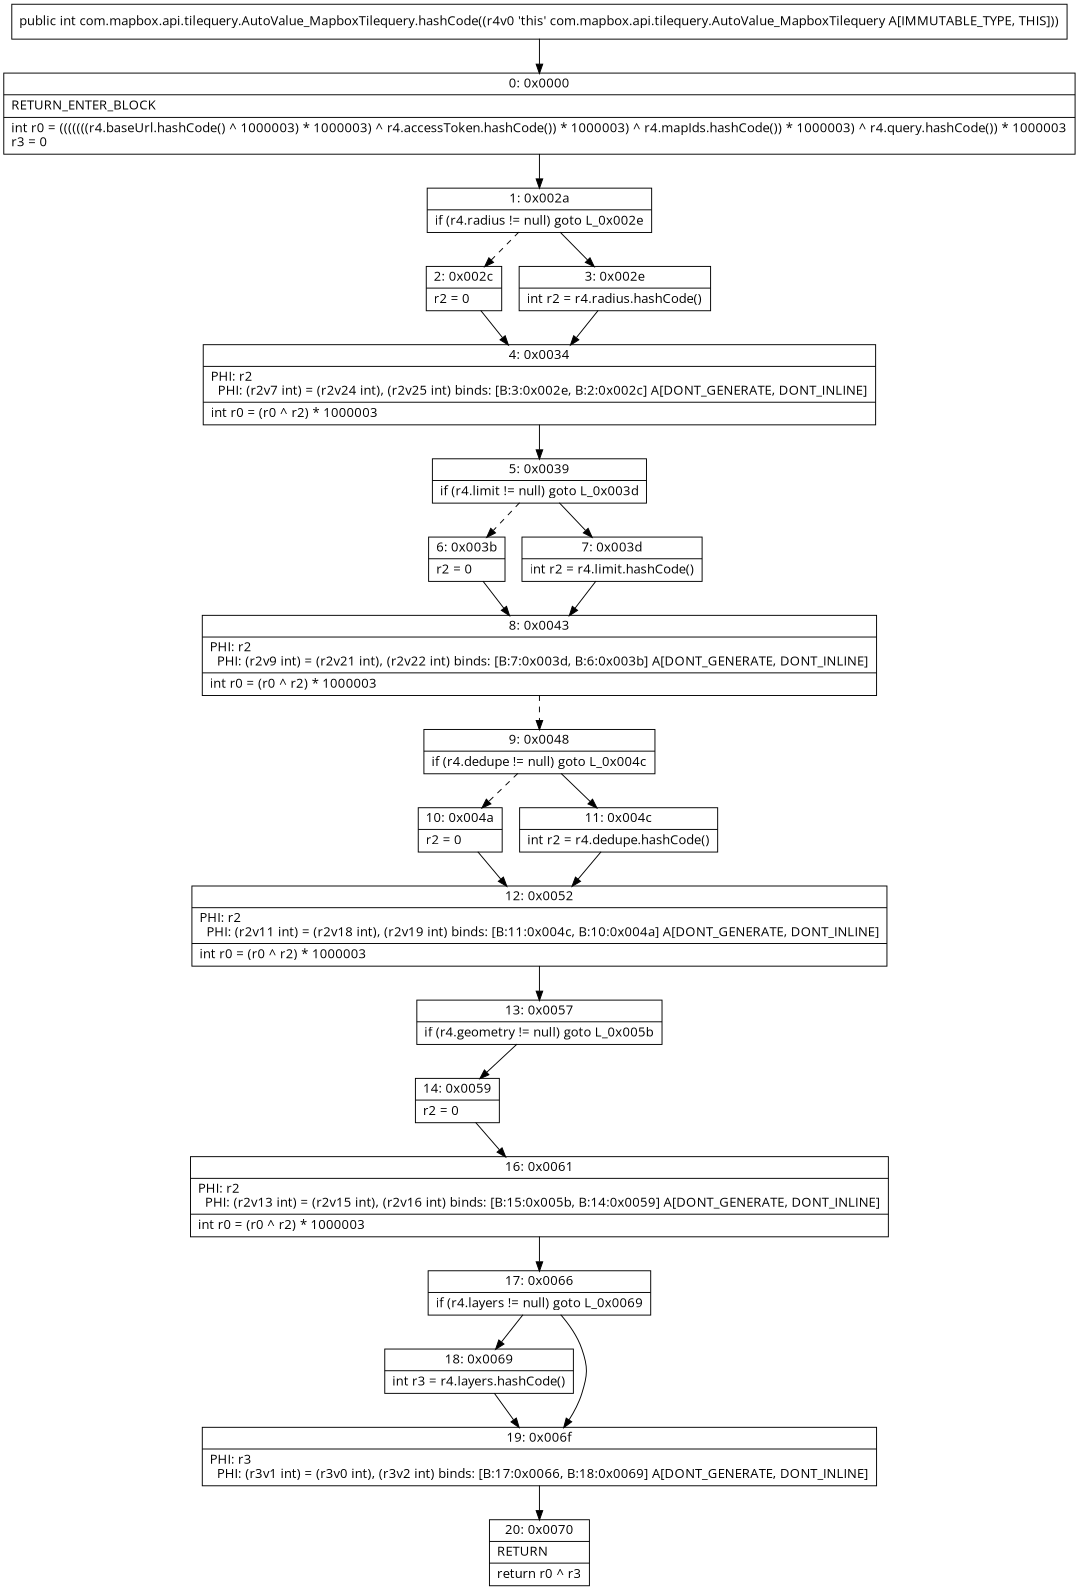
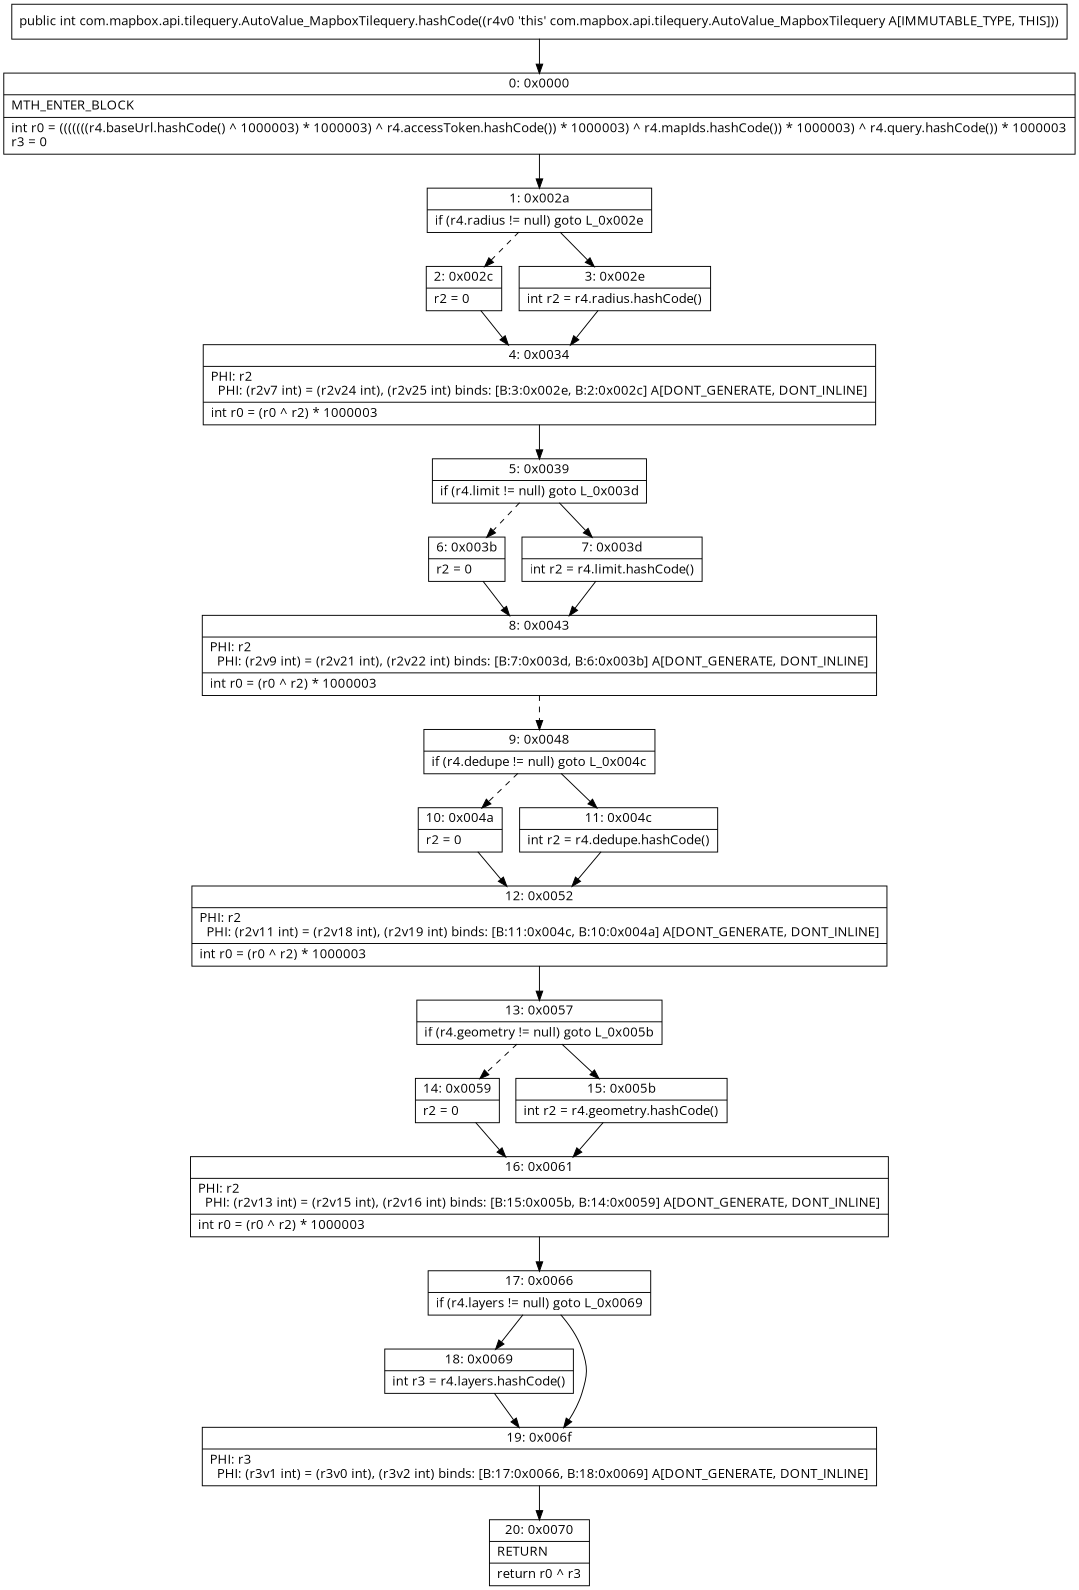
node "0: 0x0000": text "RETURN_ENTER_BLOCK" -> "MTH_ENTER_BLOCK"
edge "13: 0x0057" -> "14: 0x0059": style solid -> dashed
node "15: 0x005b": added
